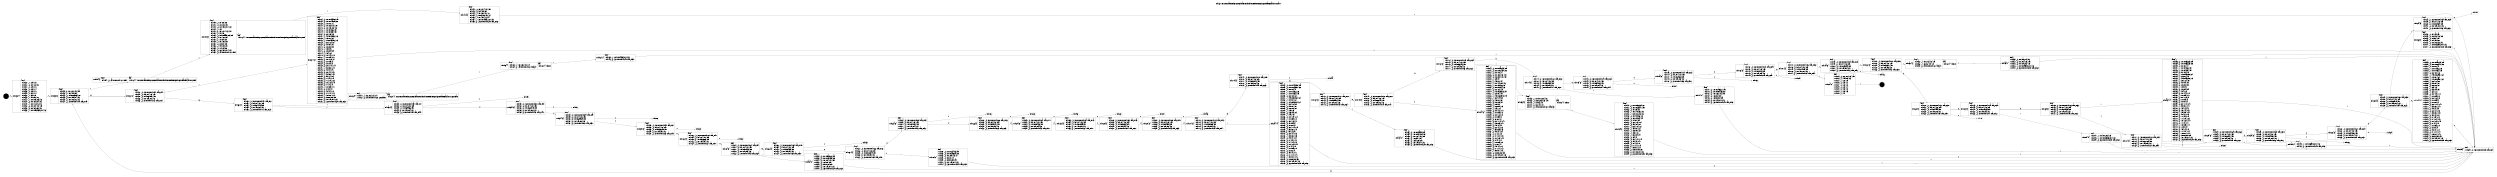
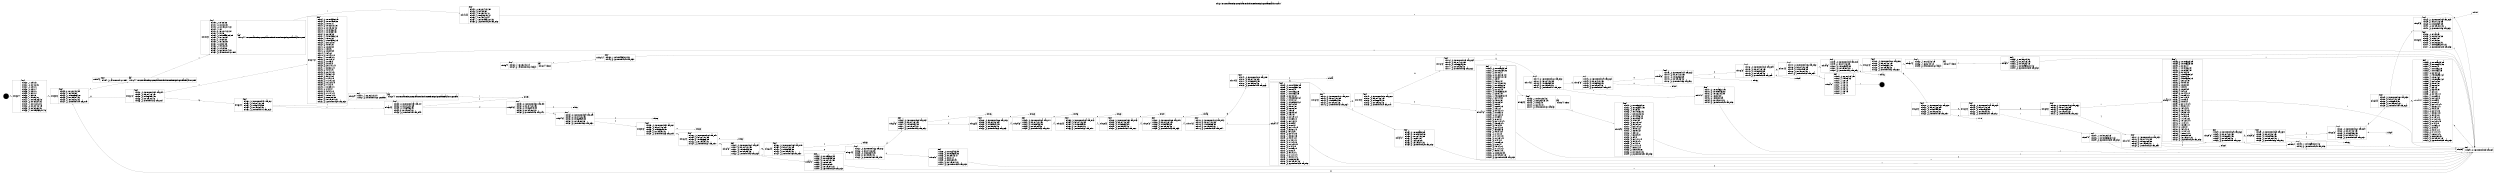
edge "0x401d7c [9]" -> "0x401d85 [9]": now "0x401d7c [9]" -> "0x401f0b"
edge "0x40155f [23]" -> "0x401576 [22]": reversed
edge "0x401732 [25]" -> "0x40174b [25]": reversed
